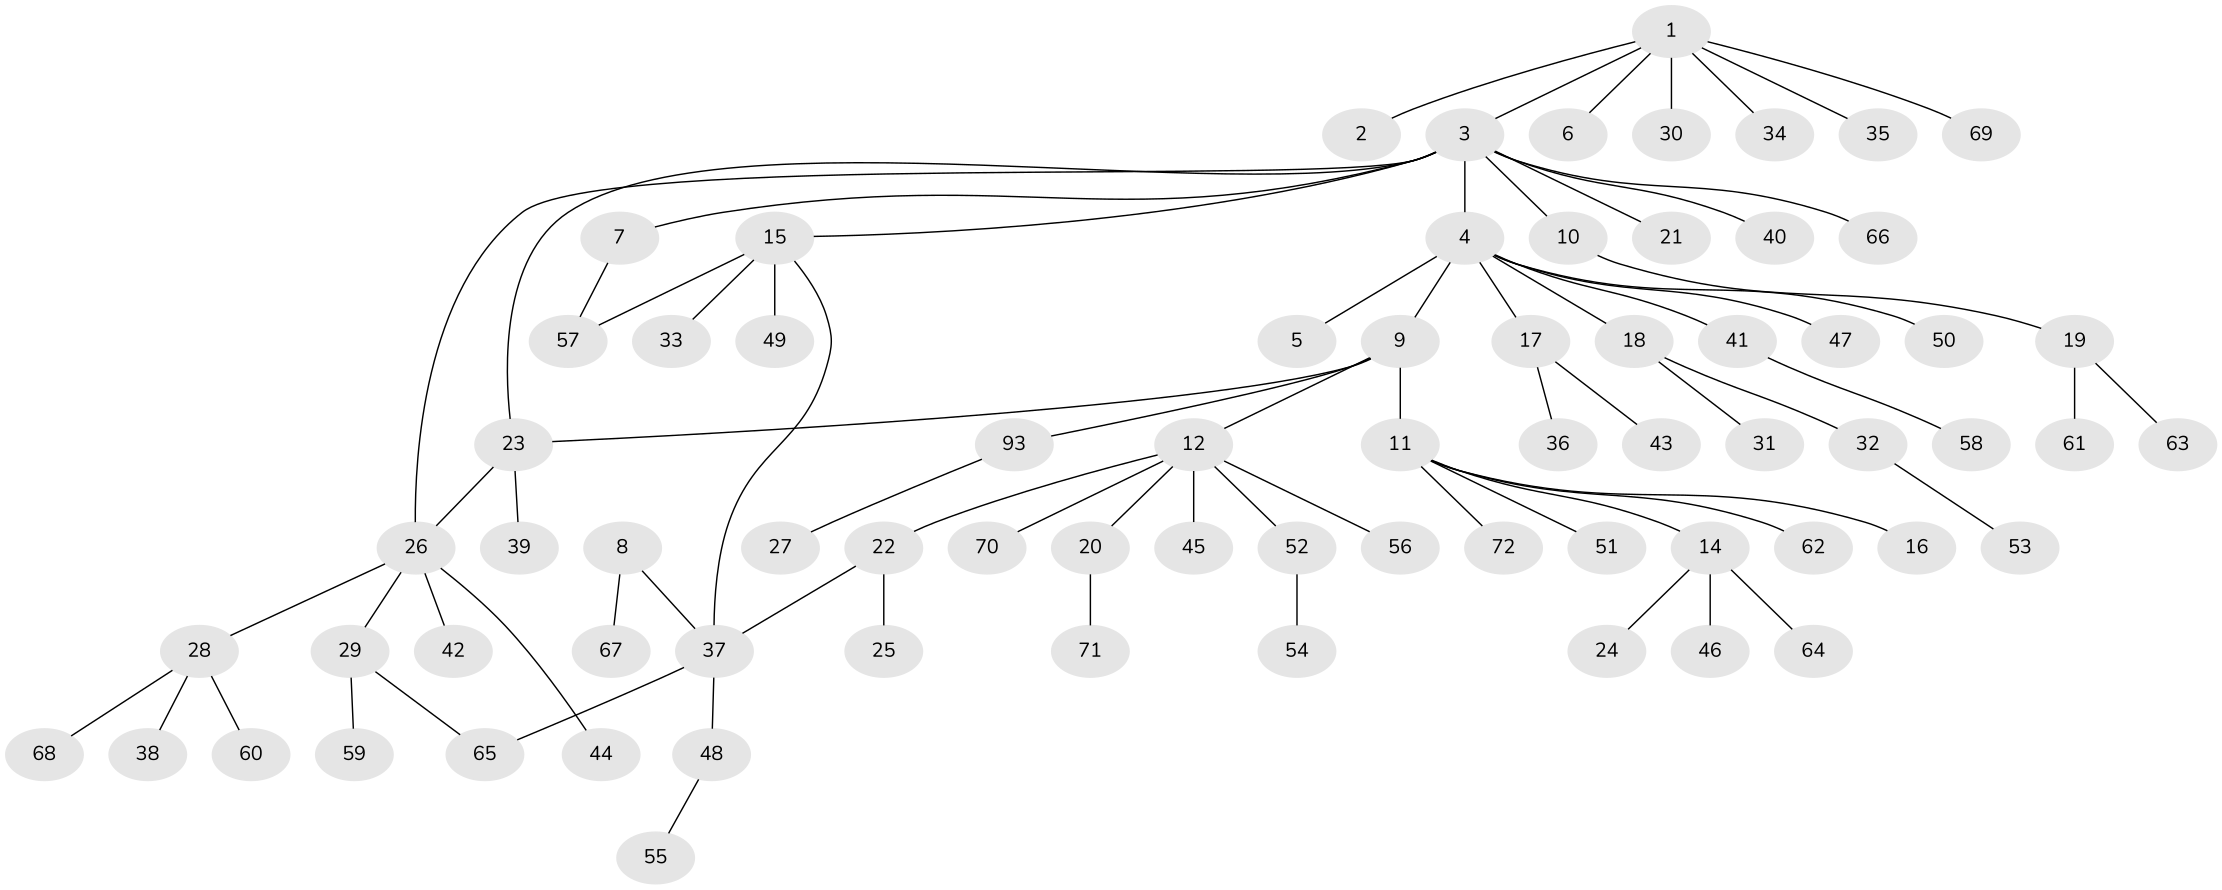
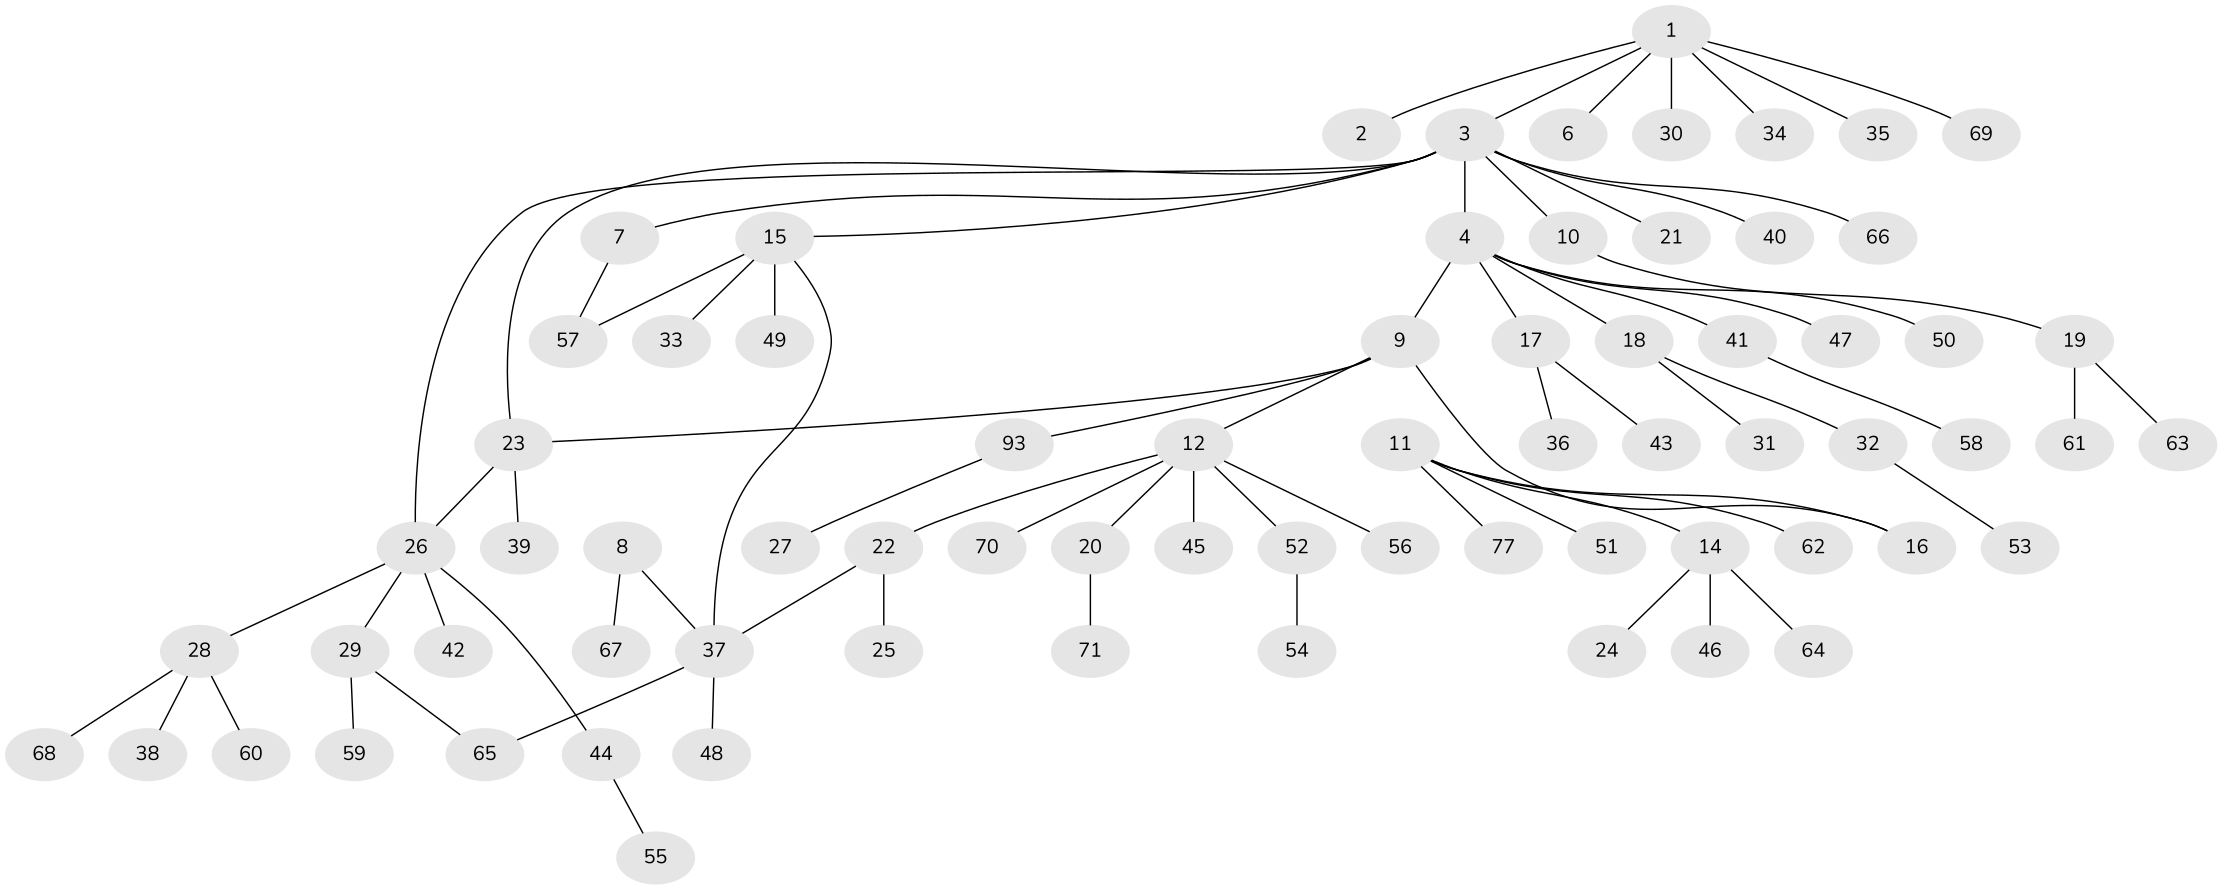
node "5": removed
edge "9" -- "11": now "9" -- "16"
node "72": label "72" -> "77"
edge "48" -- "55": now "44" -- "55"
